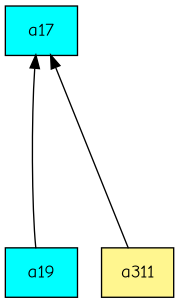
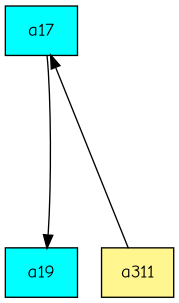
edge "a19" -> "a17": reversed
